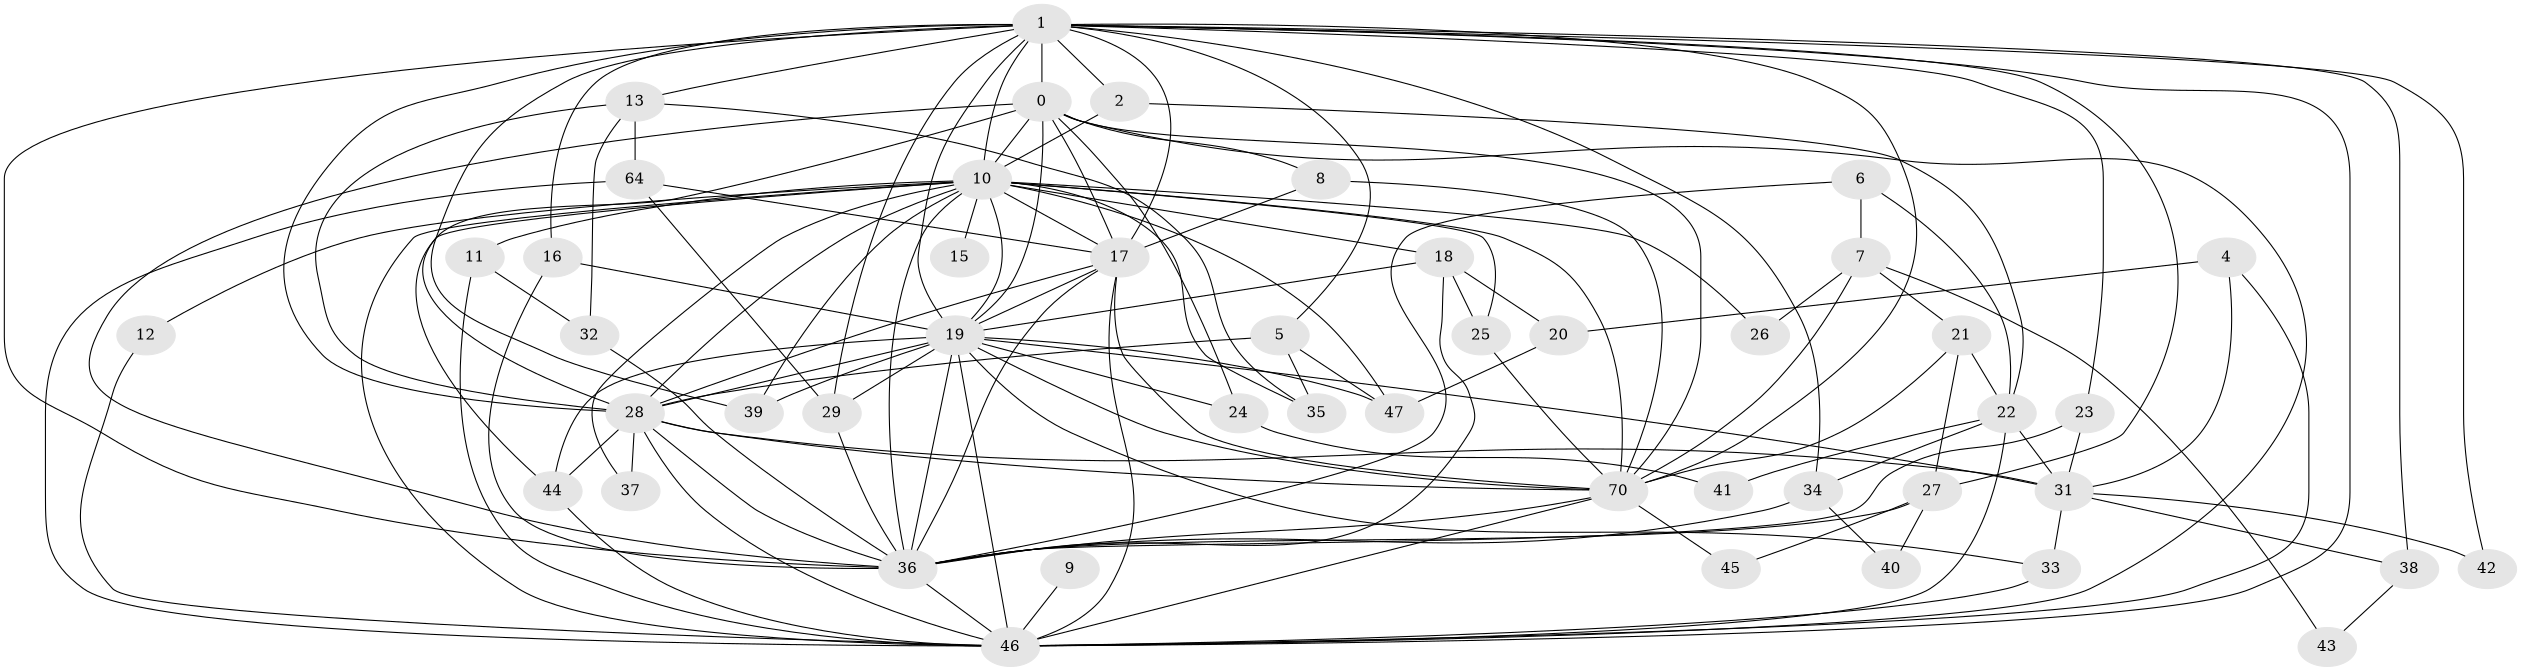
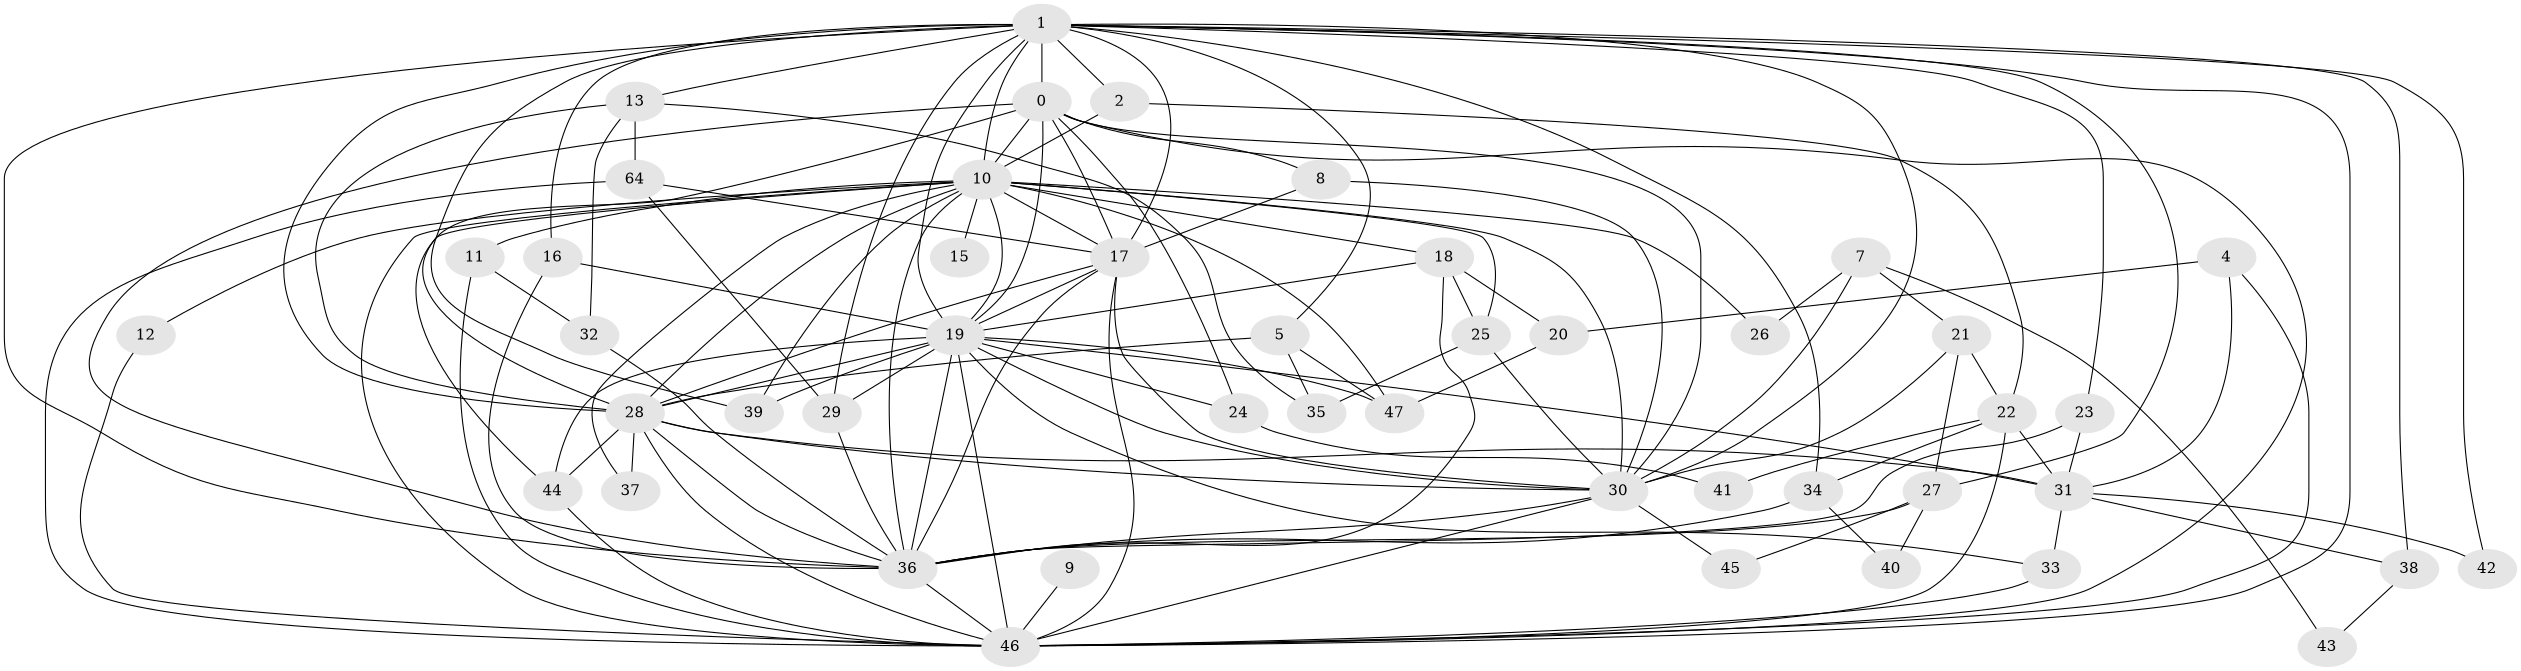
node "6": removed
edge "10" -- "35": now "25" -- "35"
node "70": label "70" -> "30"
